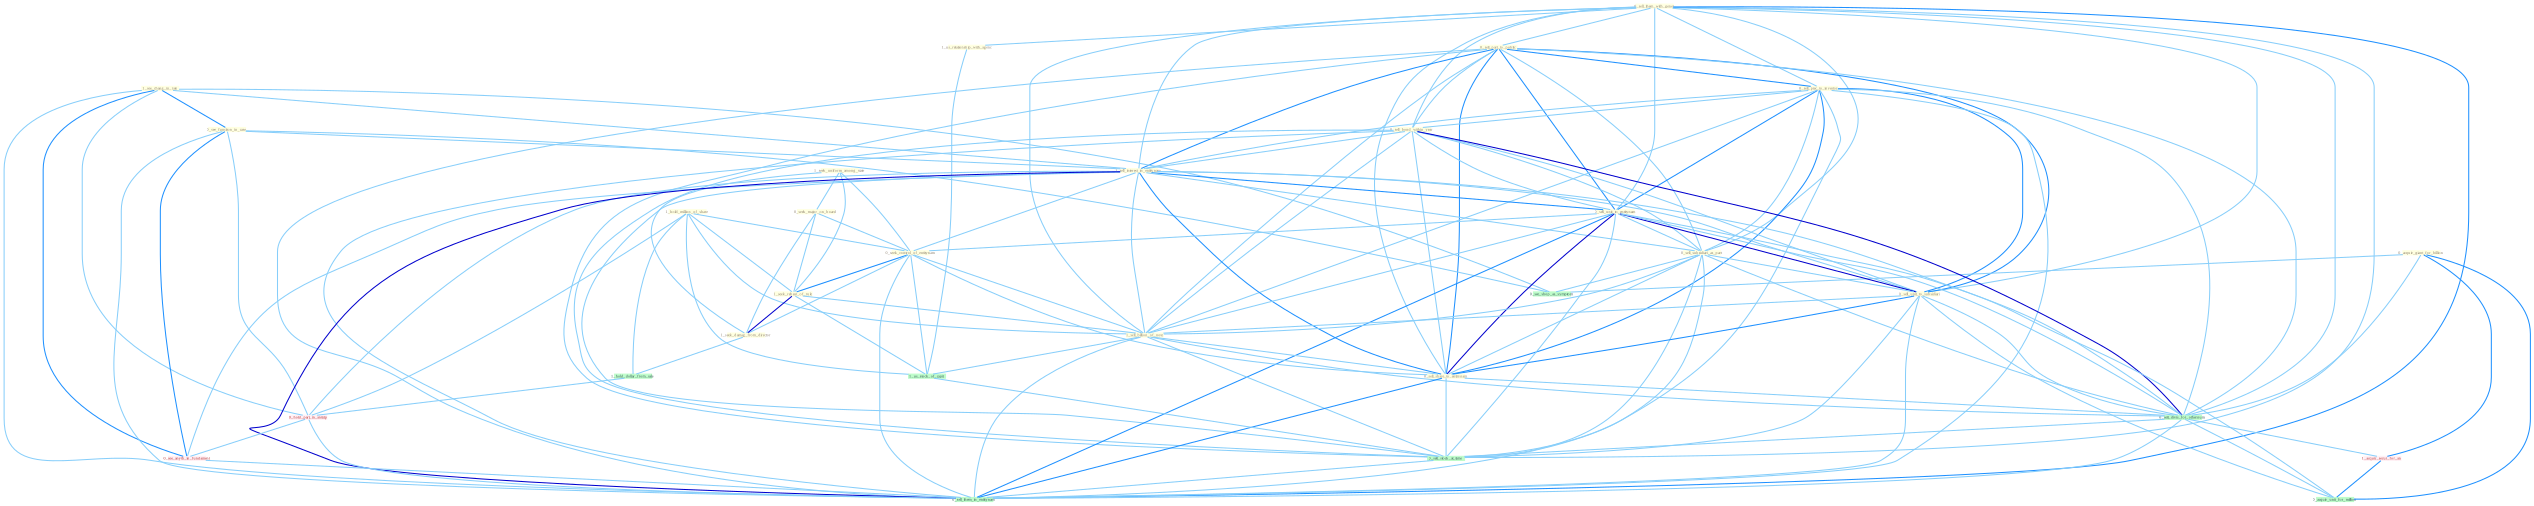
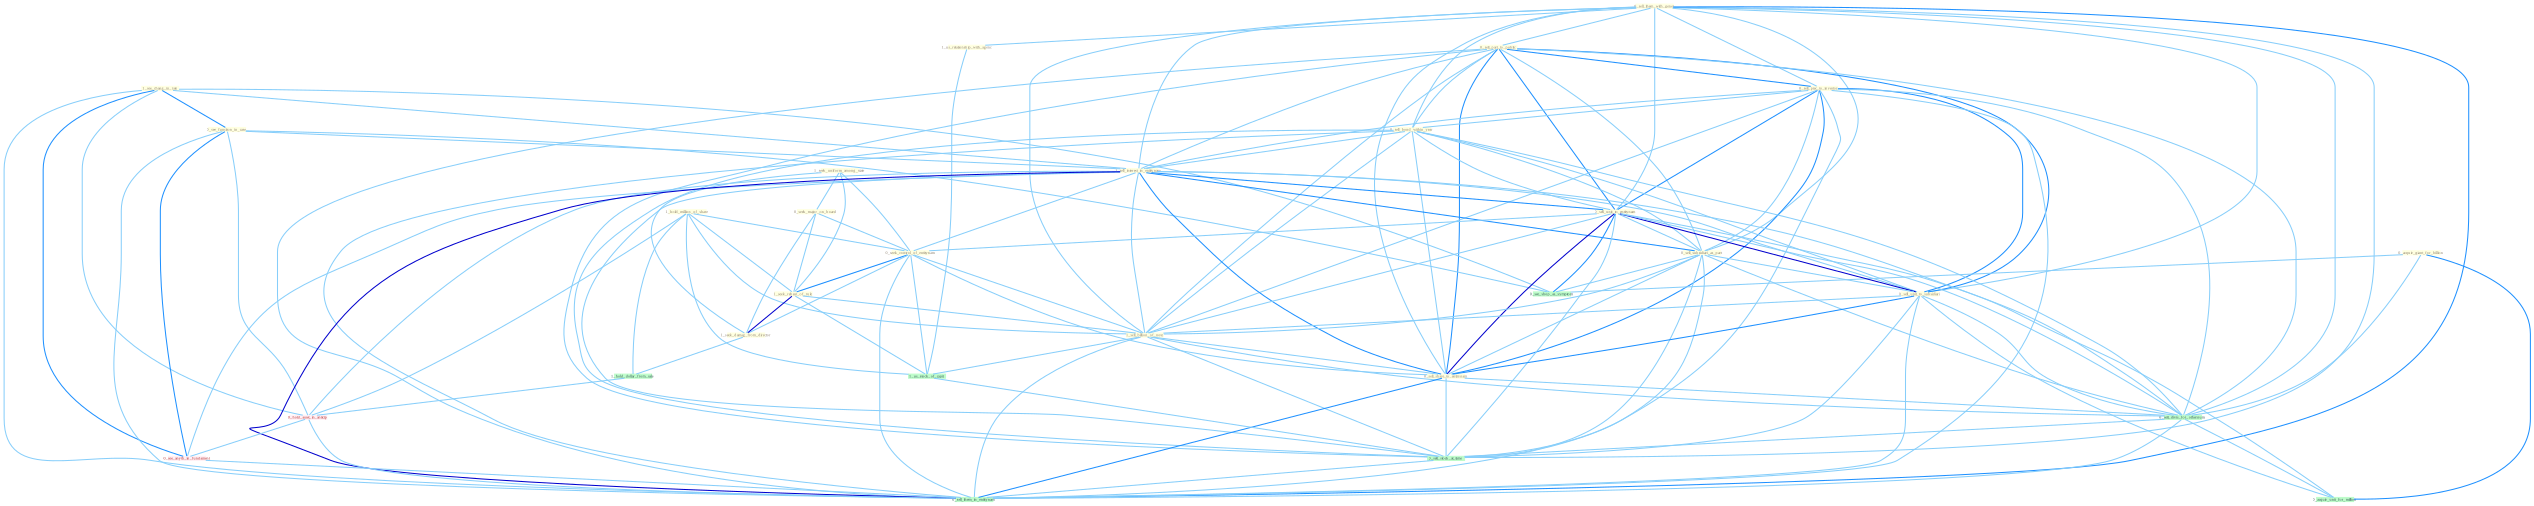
edge "0_sell_part_to_public" -- "1_sell_interest_in_entitynam": color #1e90ff -> #87cefa
edge "1_sell_interest_in_entitynam" -- "0_sell_subsidiari_as_part": color #87cefa -> #1e90ff
edge "0_sell_bond_within_year" -- "0_sell_divis_for_othernum": color #0000cd -> #87cefa
edge "0_sell_unit_to_entitynam" -- "0_sell_them_in_entitynam": now "0_sell_unit_to_entitynam" -- "0_see_shop_as_symptom"
node "0_hold_part_in_anticip": label "0_hold_part_in_anticip" -> "0_hold_asset_in_anticip"
node "1_acquir_secur_for_an": removed
